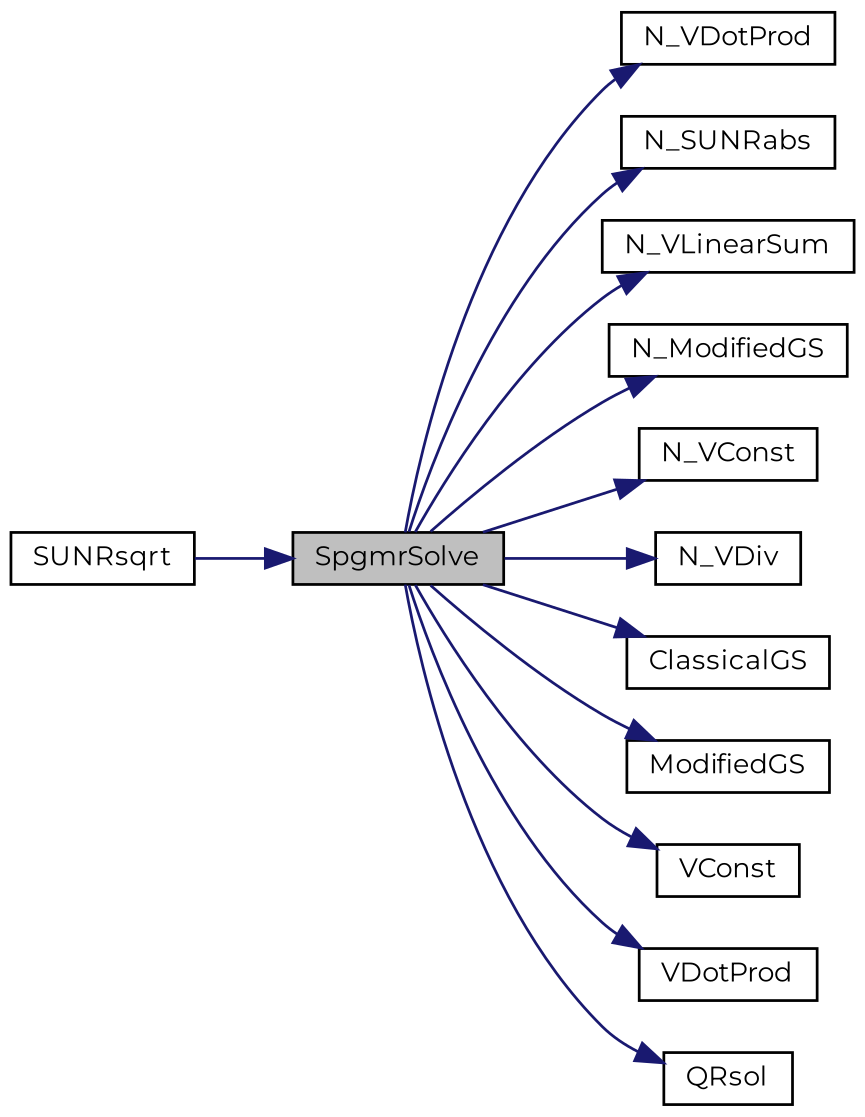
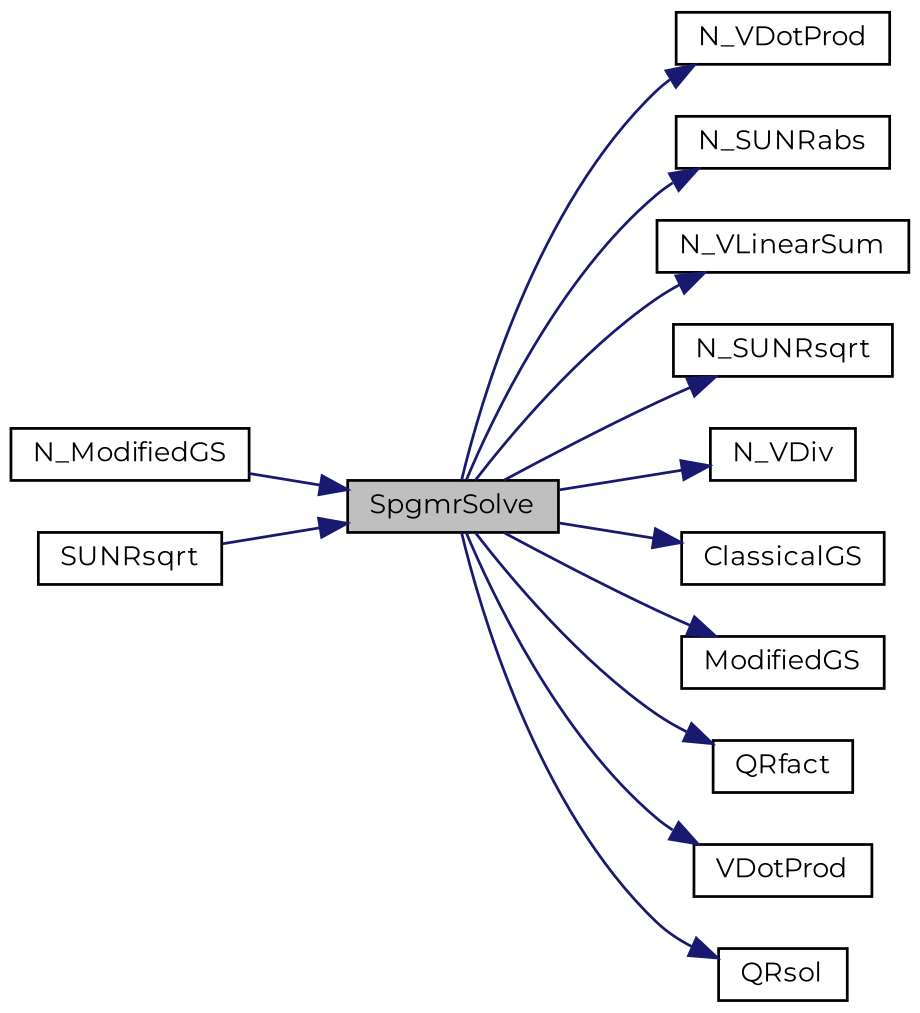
edge "SpgmrSolve" -> "N_ModifiedGS": reversed
node "N_VConst": label "N_VConst" -> "N_SUNRsqrt"
node "VConst": label "VConst" -> "QRfact"
